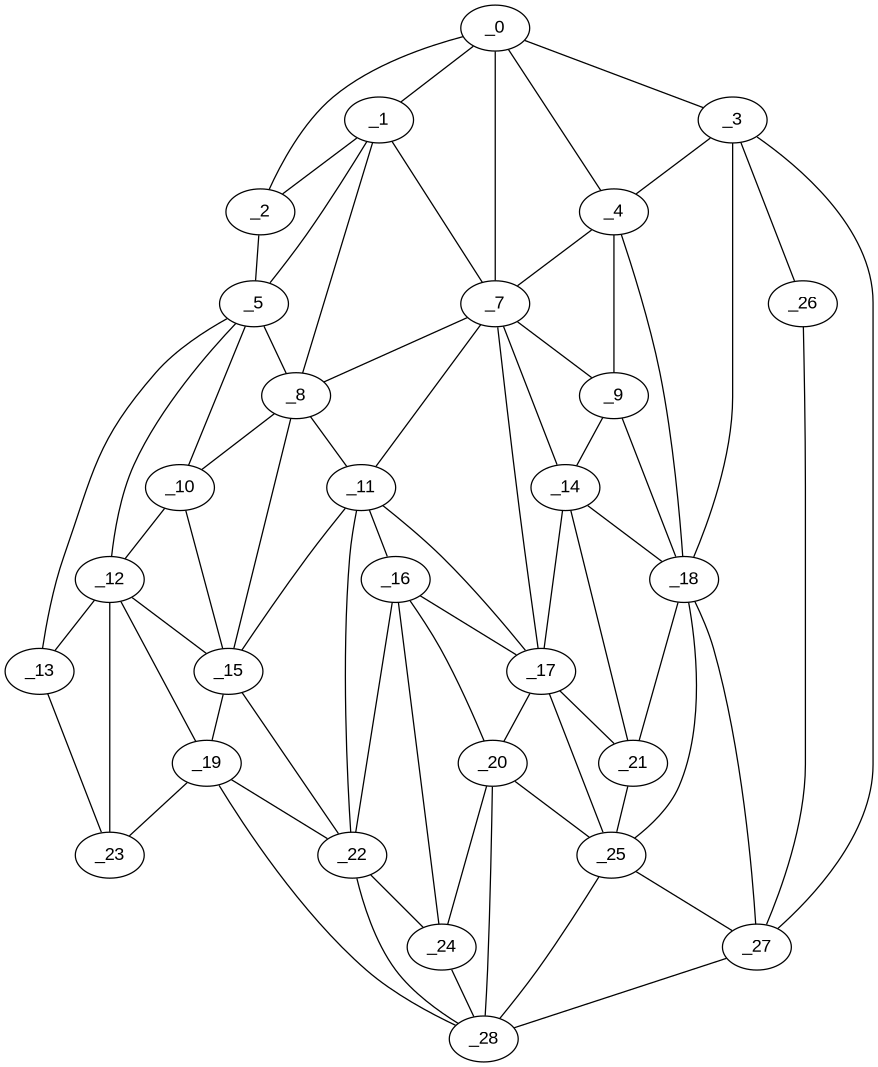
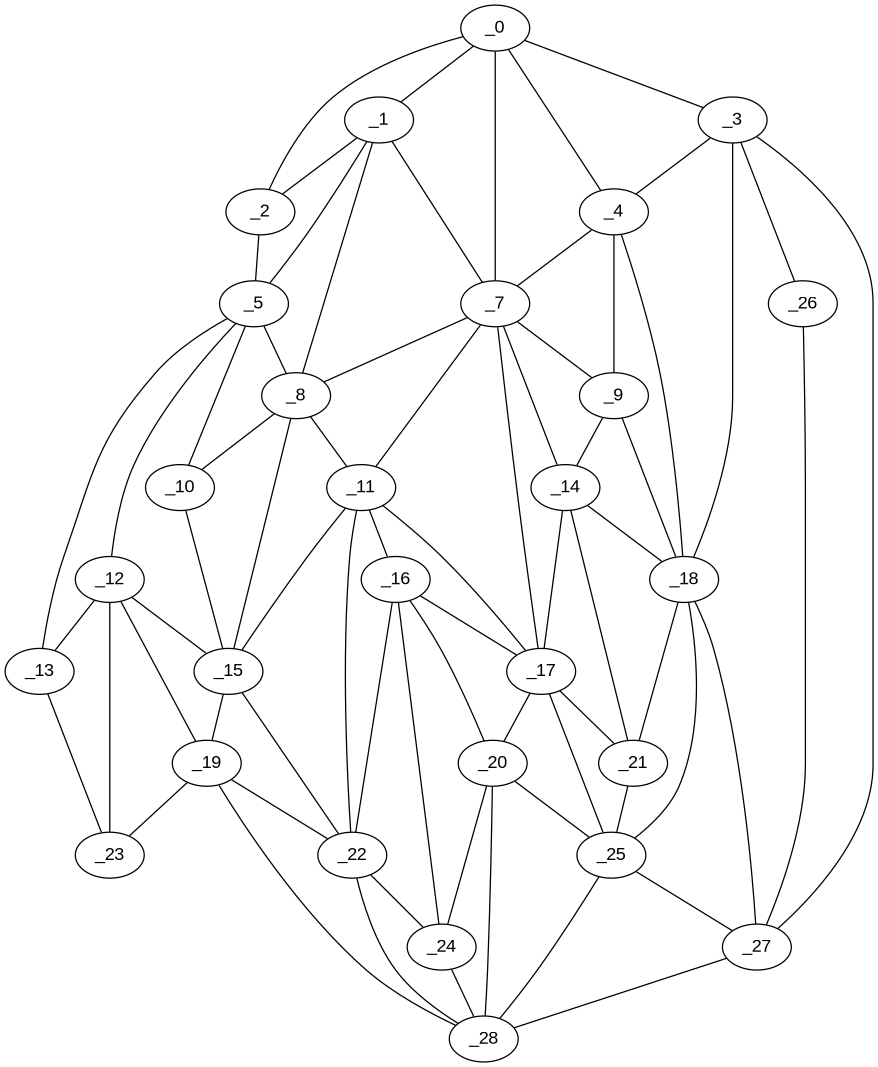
edge "_10" -- "_12": removed
